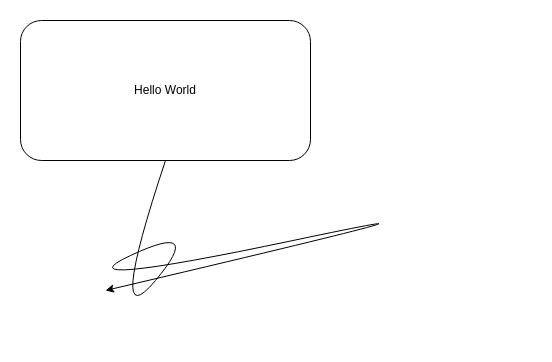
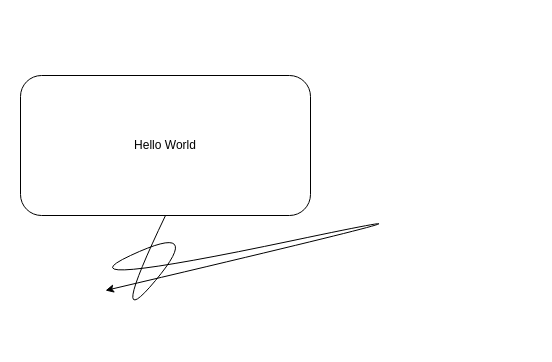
node "Hello World": moved (166, 91) -> (166, 146)
